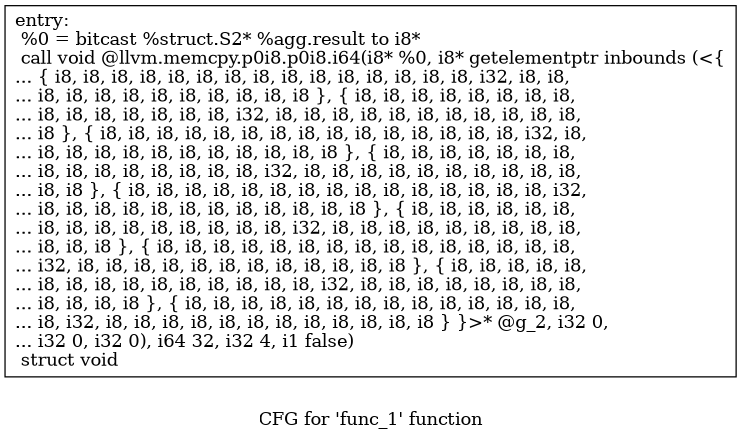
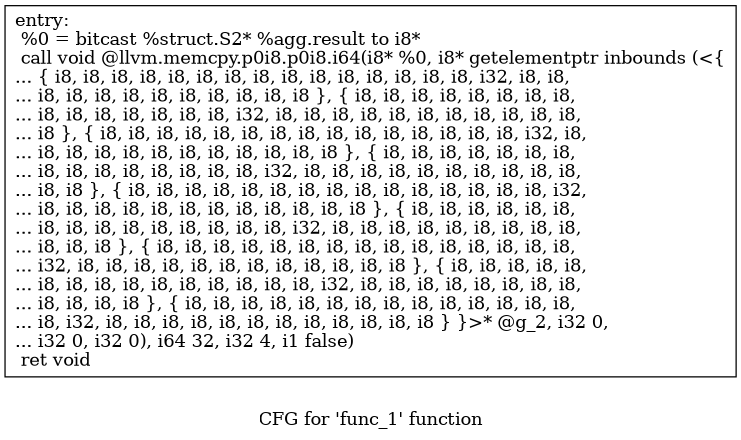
node "entry:": text "struct void" -> "ret void"
